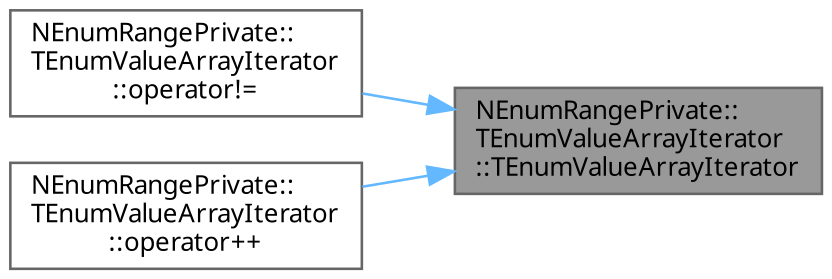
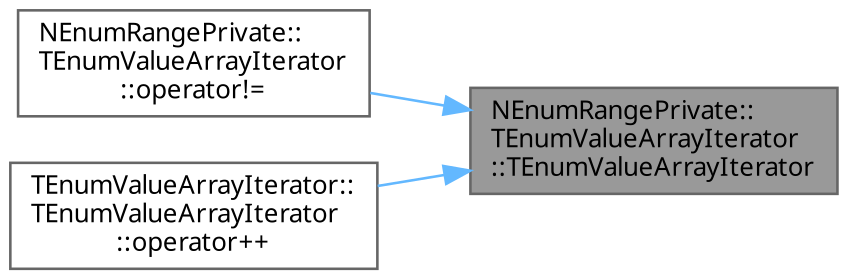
node "NEnumRangePrivate:: TEnumValueArrayIterator ::operator++": label "NEnumRangePrivate:: TEnumValueArrayIterator ::operator++" -> "TEnumValueArrayIterator:: TEnumValueArrayIterator ::operator++"
